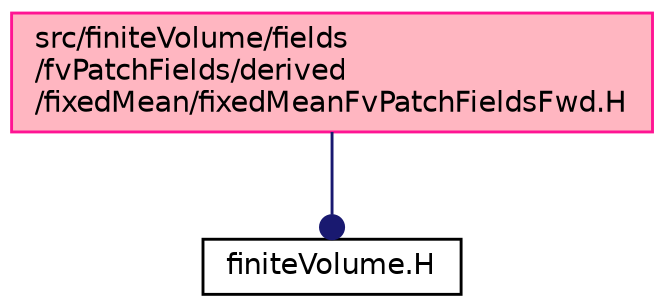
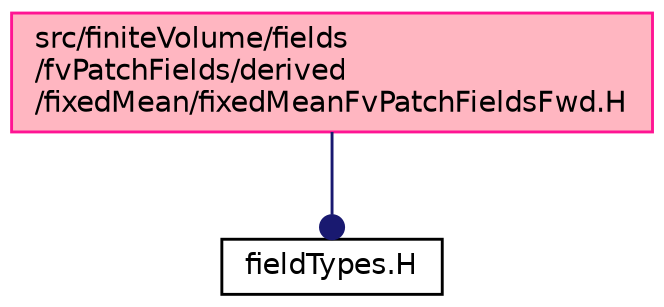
node "finiteVolume.H": label "finiteVolume.H" -> "fieldTypes.H"
